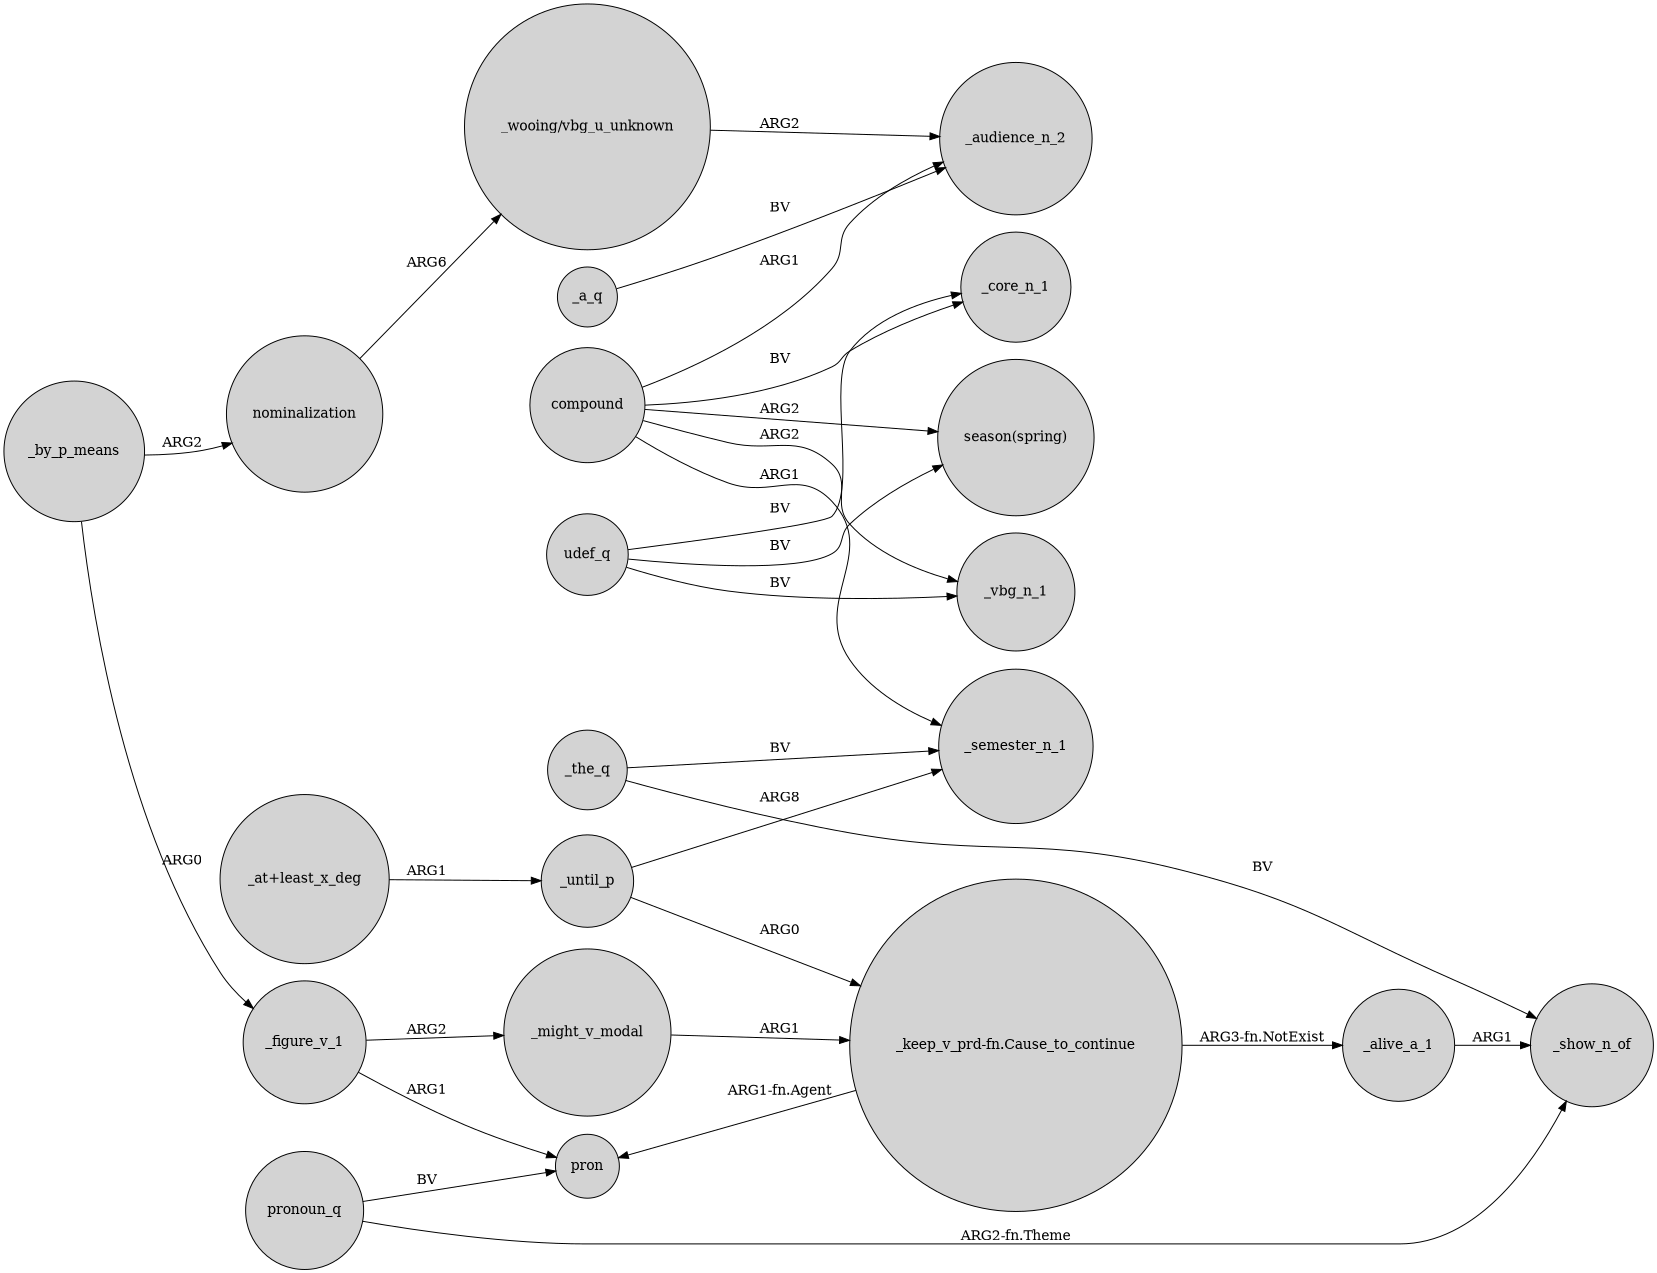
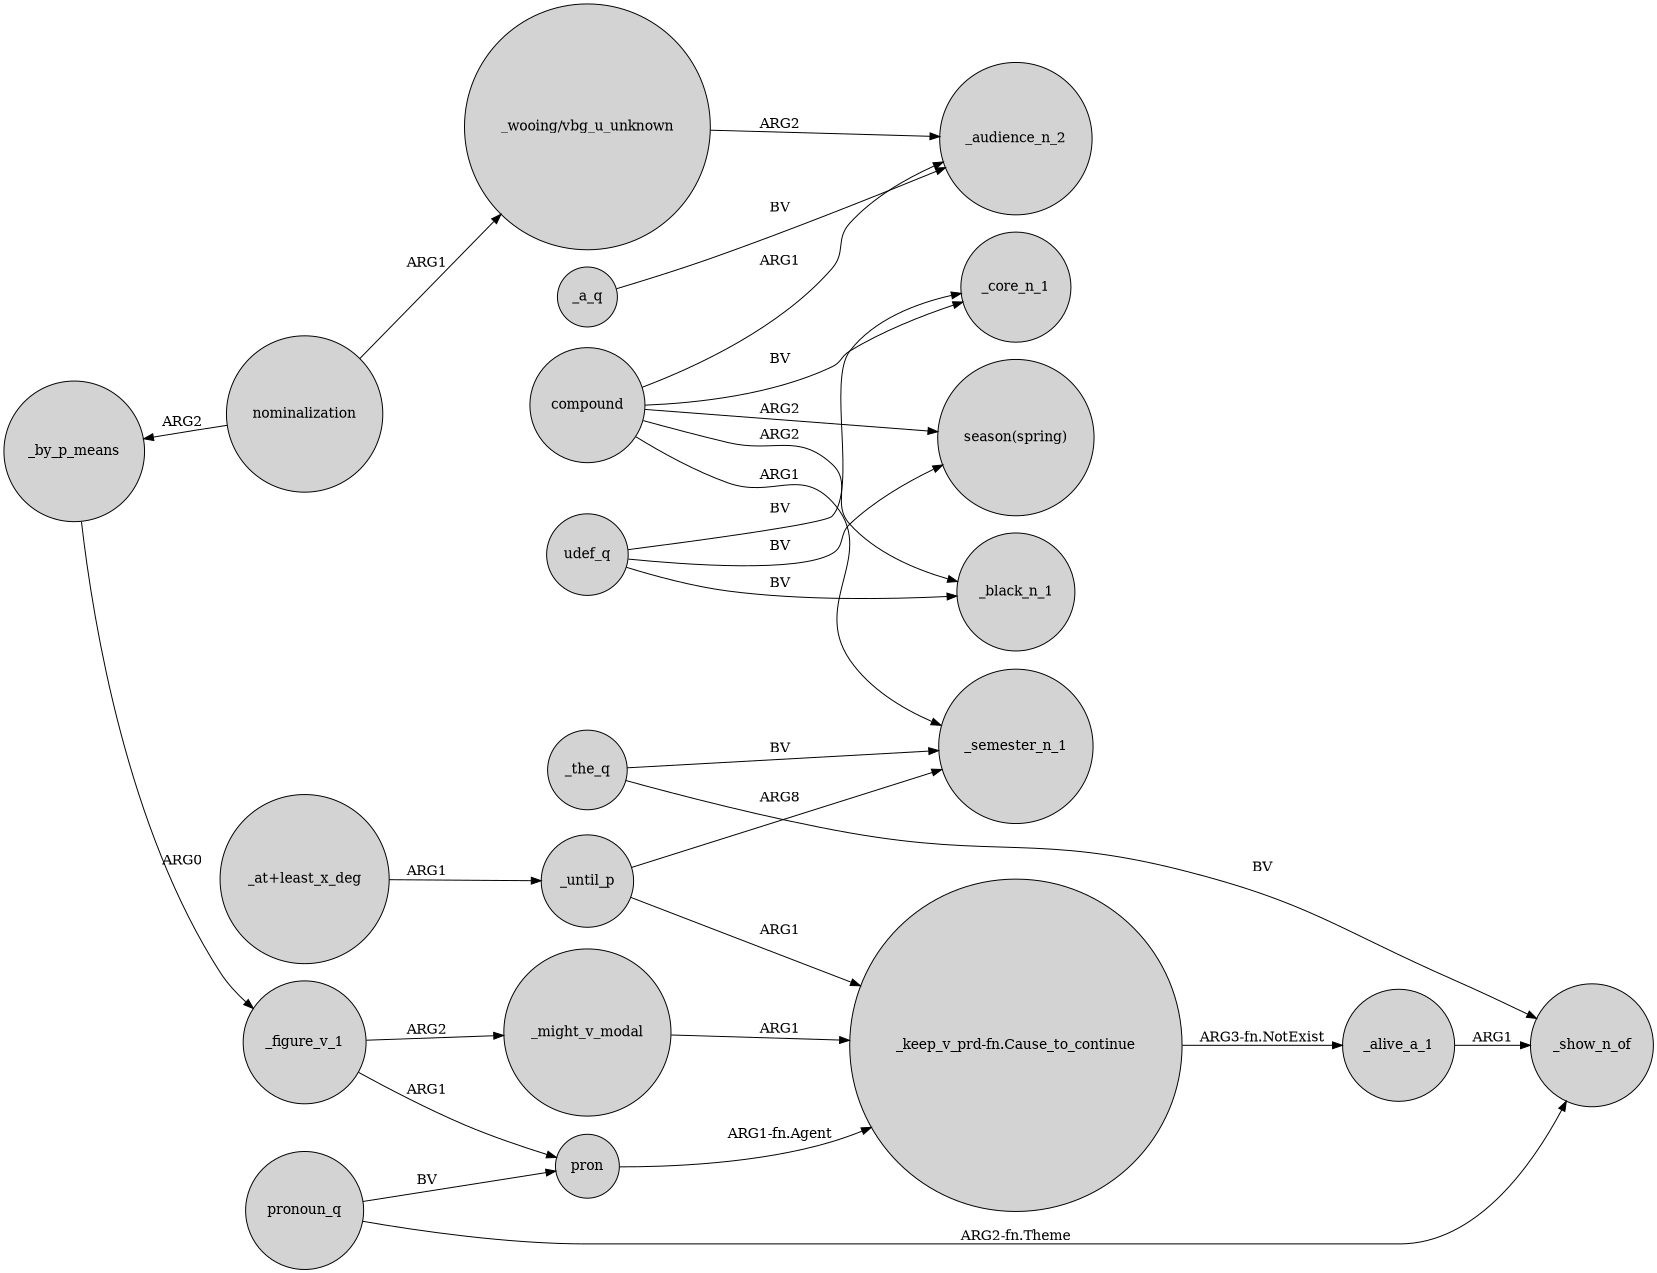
edge "nominalization" -> "_wooing/vbg_u_unknown": label "ARG6" -> "ARG1"
edge "_by_p_means" -> "nominalization": reversed
node "_vbg_n_1": label "_vbg_n_1" -> "_black_n_1"
edge "_until_p" -> "_keep_v_prd-fn.Cause_to_continue": label "ARG0" -> "ARG1"
edge "_keep_v_prd-fn.Cause_to_continue" -> "pron": reversed
